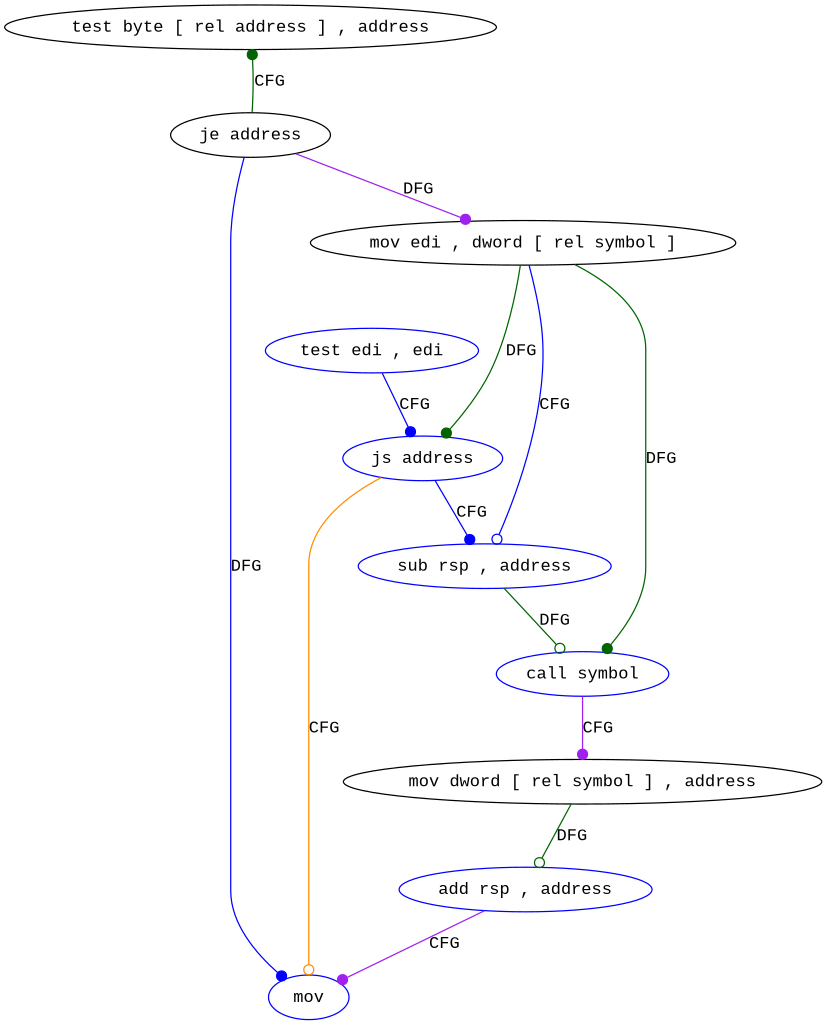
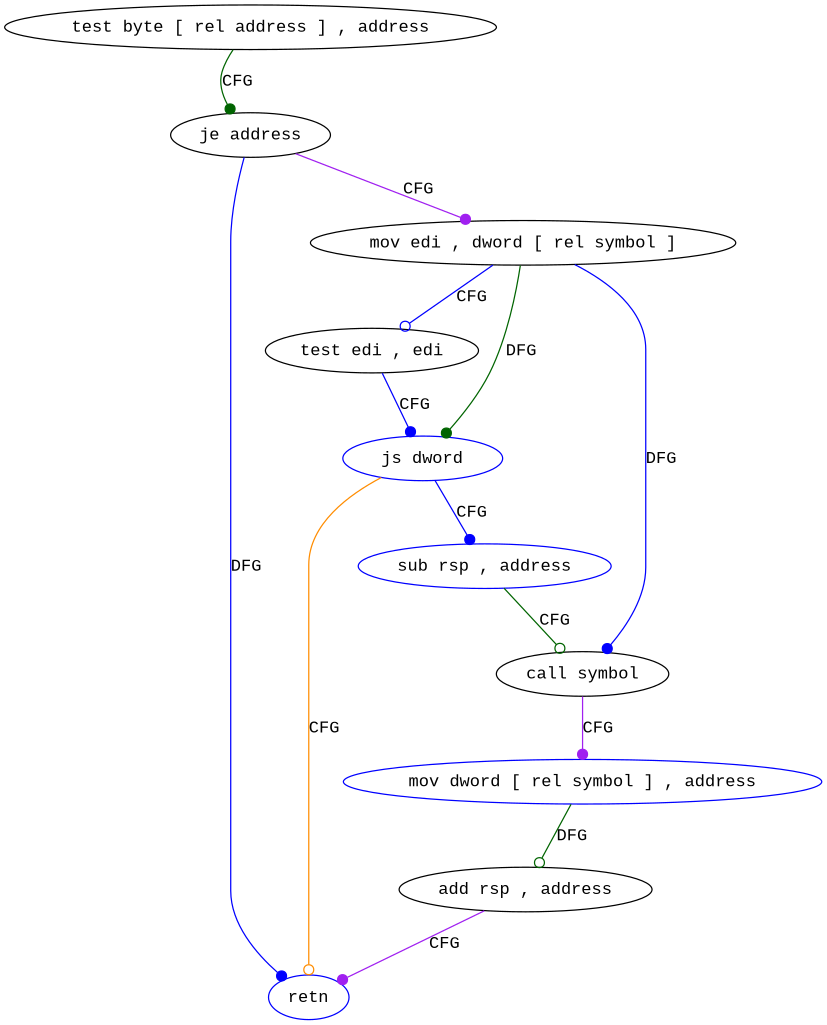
edge "je address" -> "test byte [ rel address ] , address": reversed
edge "je address" -> "mov edi , dword [ rel symbol ]": label "DFG" -> "CFG"
node "test edi , edi": color blue -> black
edge "mov edi , dword [ rel symbol ]" -> "sub rsp , address": now "mov edi , dword [ rel symbol ]" -> "test edi , edi"
edge "mov edi , dword [ rel symbol ]" -> "call symbol": color darkgreen -> blue
node "js address": label "js address" -> "js dword"
edge "sub rsp , address" -> "call symbol": label "DFG" -> "CFG"
node "call symbol": color blue -> black
node "mov dword [ rel symbol ] , address": color black -> blue
node "add rsp , address": color blue -> black
node "mov": label "mov" -> "retn"
